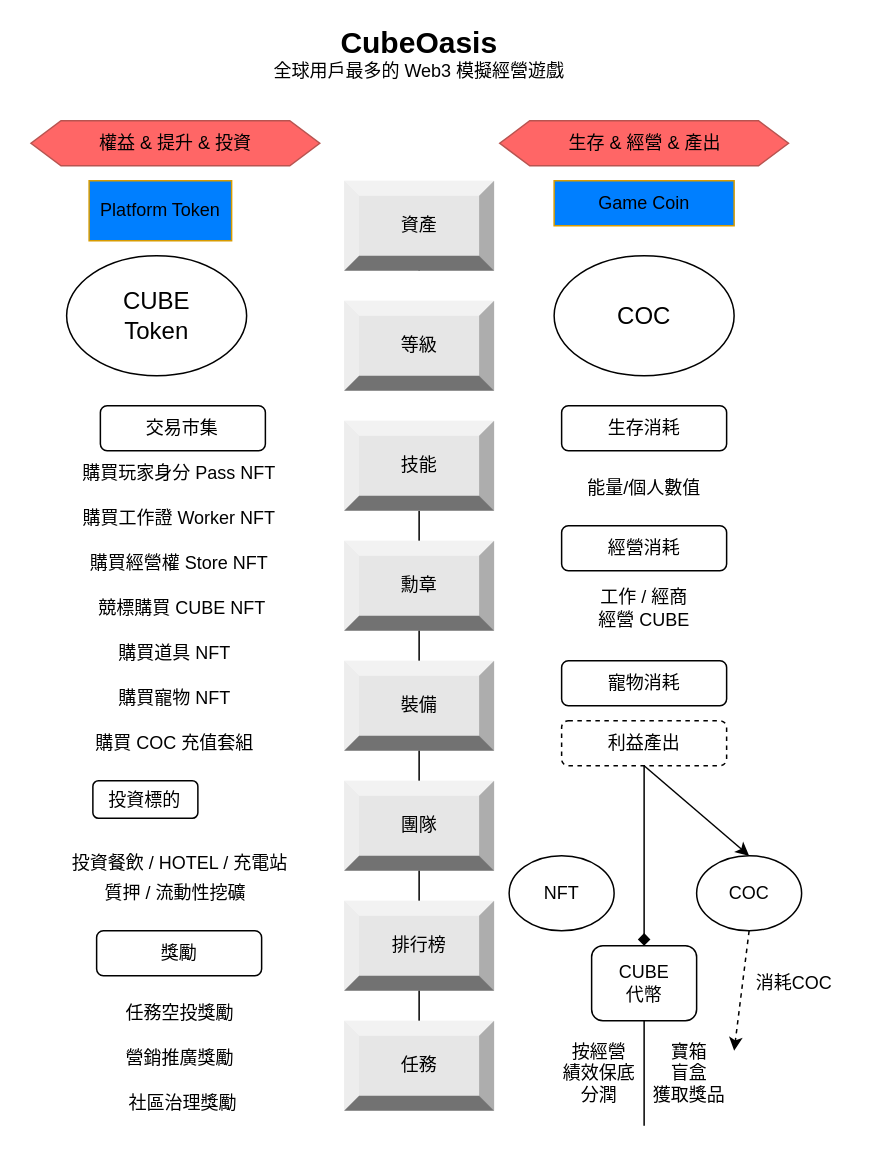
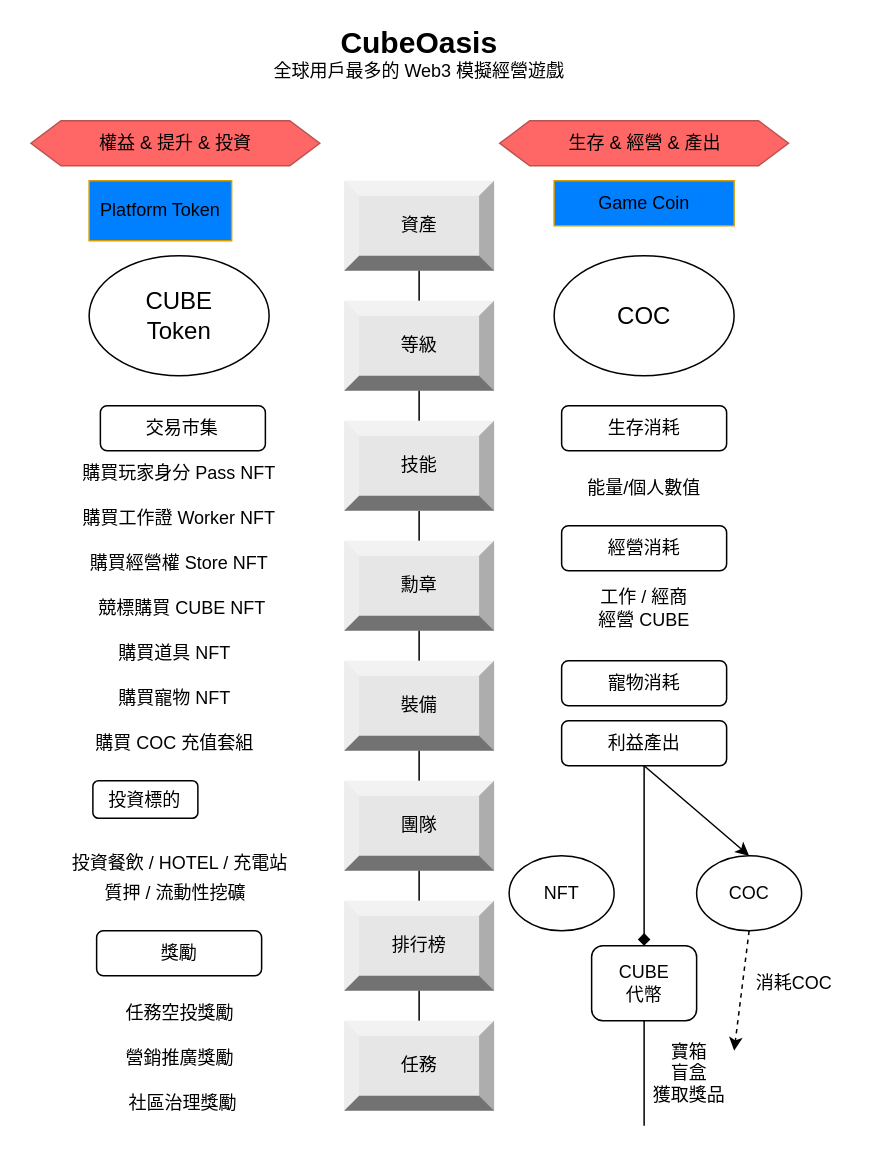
node "CUBEToken": moved (156, 316) -> (179, 316)
edge "資產" -- "技能": added
node "利益產出": style dashed -> solid
node "按經營 績效保底分潤": removed
